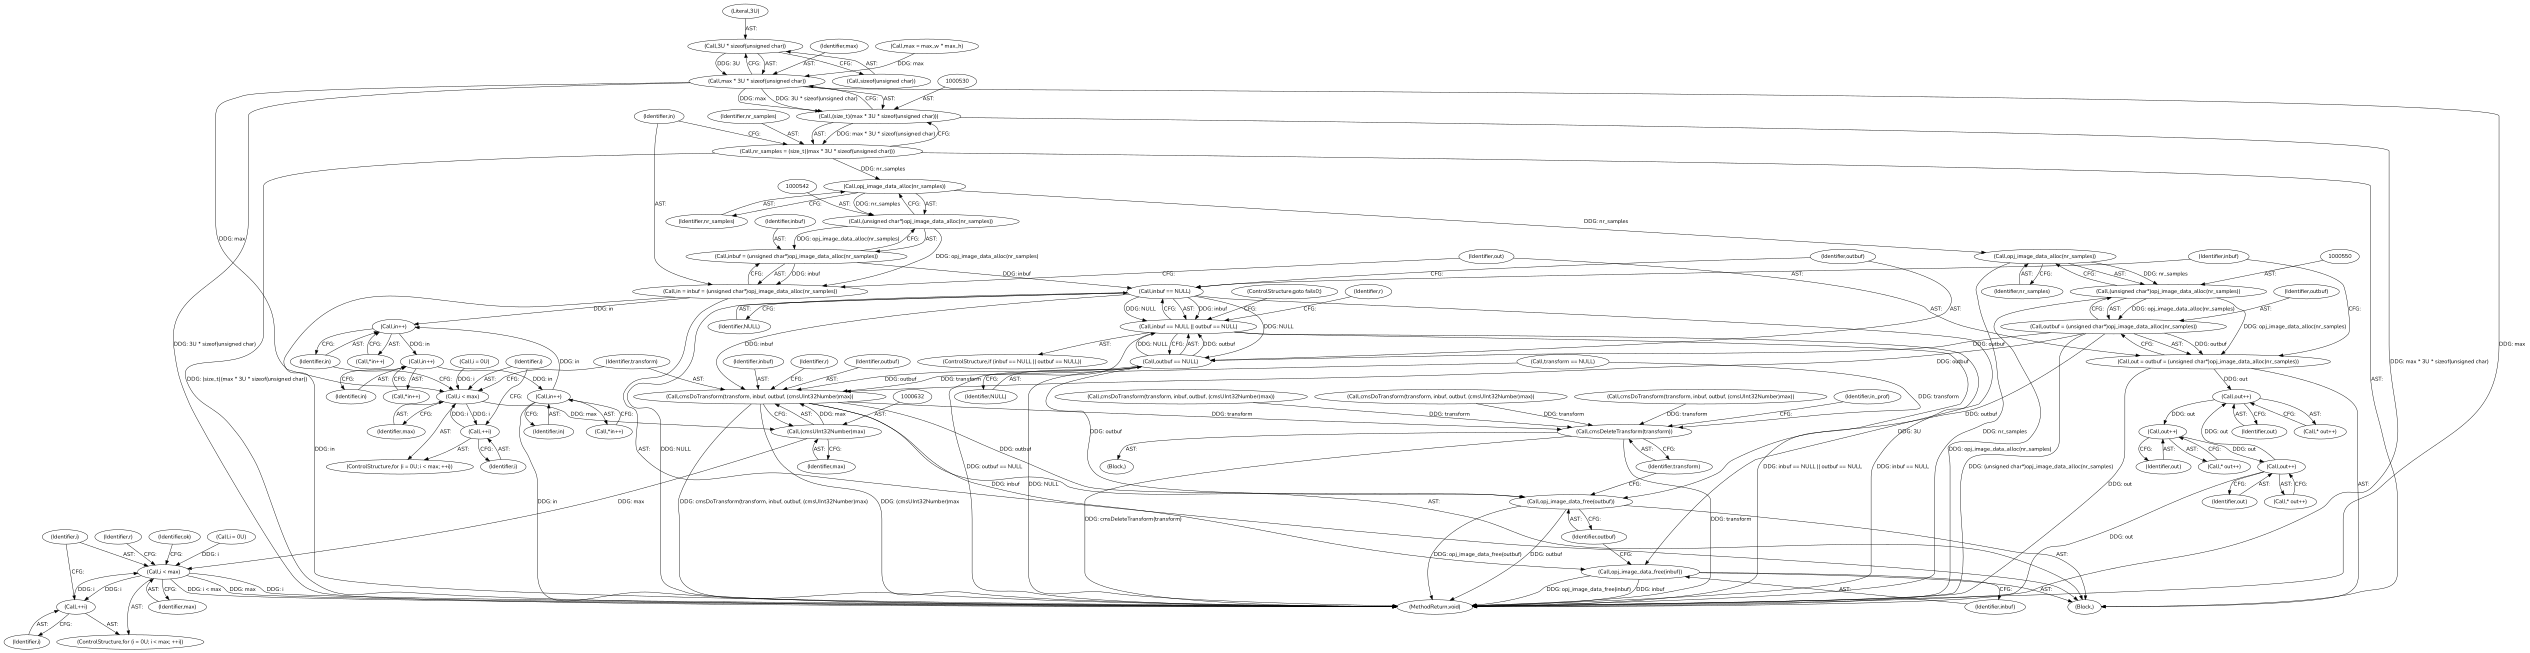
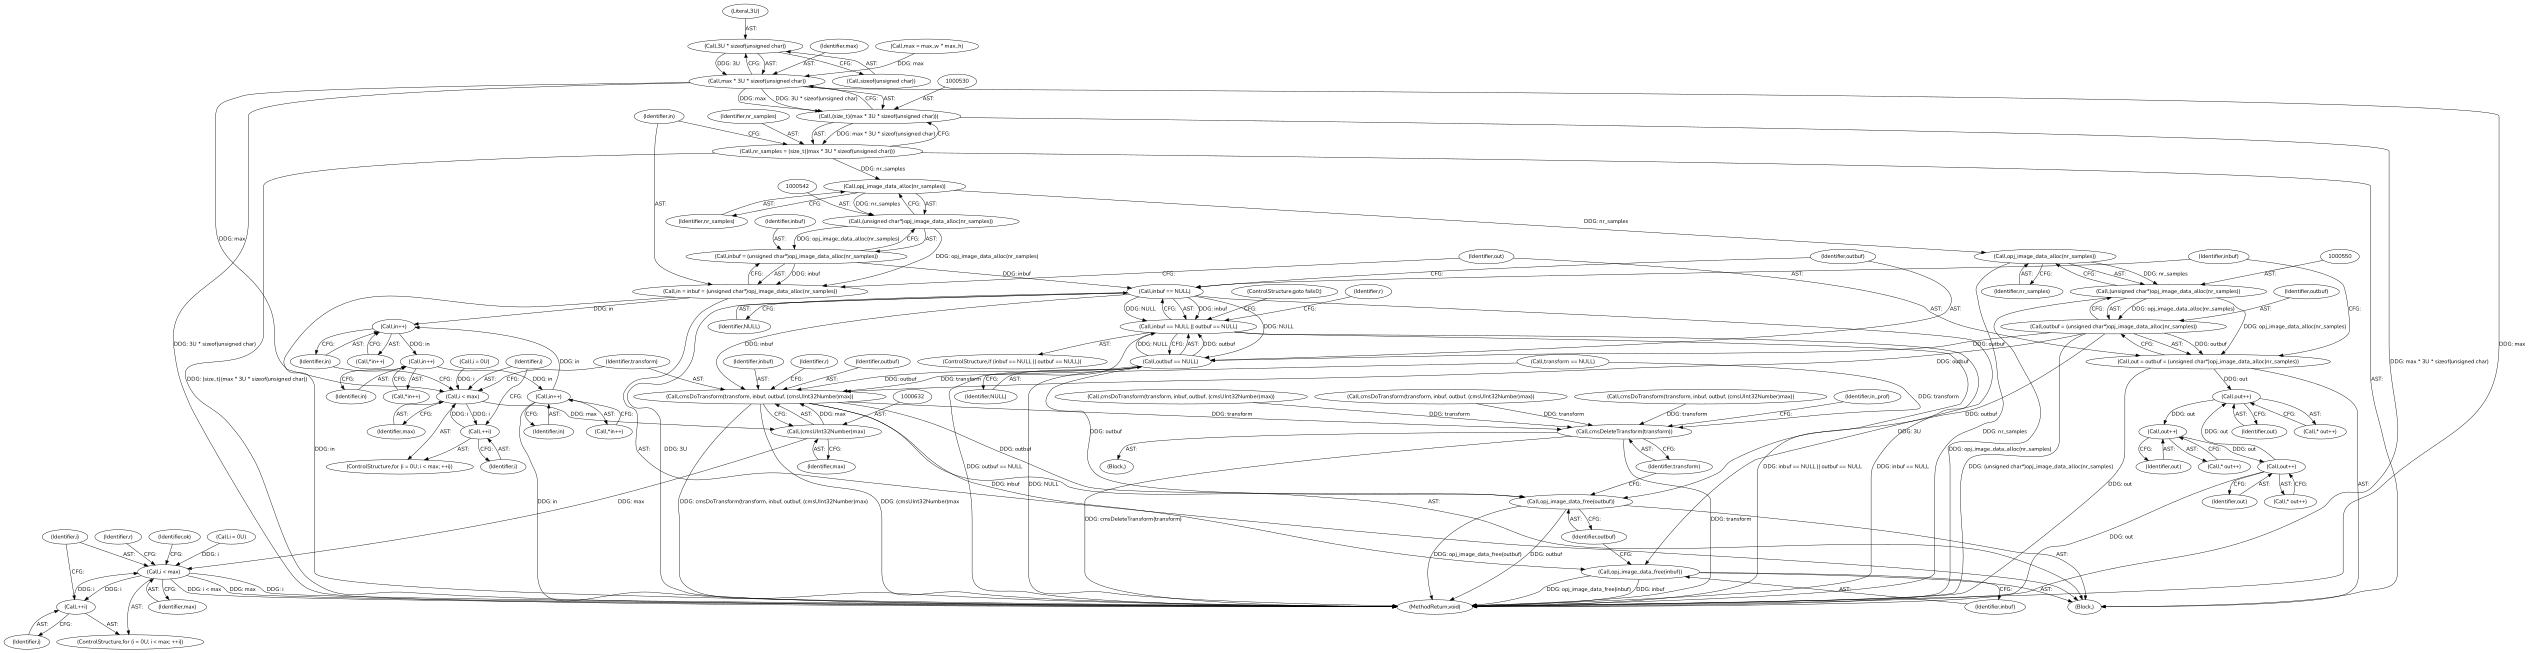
edge "(Call,inbuf == NULL)" -> "(MethodReturn,void)": label "DDG: NULL" -> "DDG: 3U"
